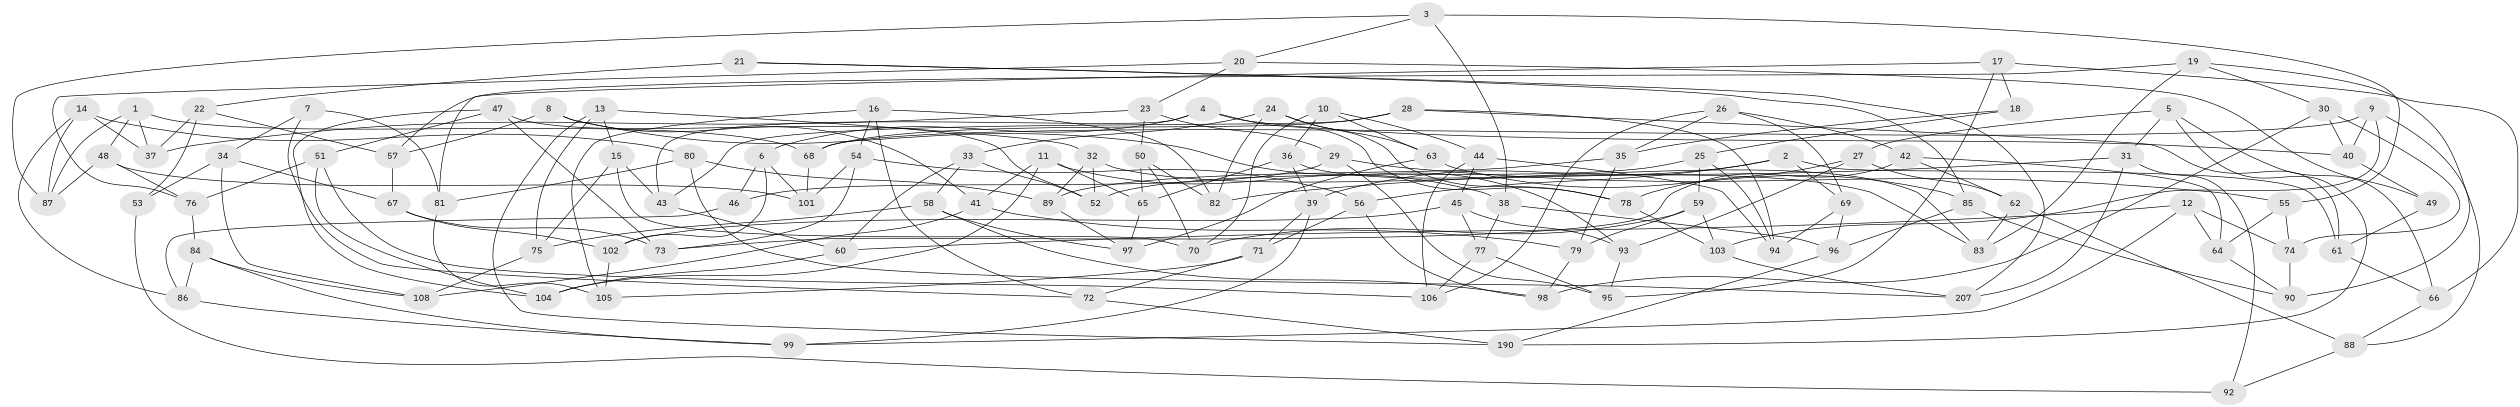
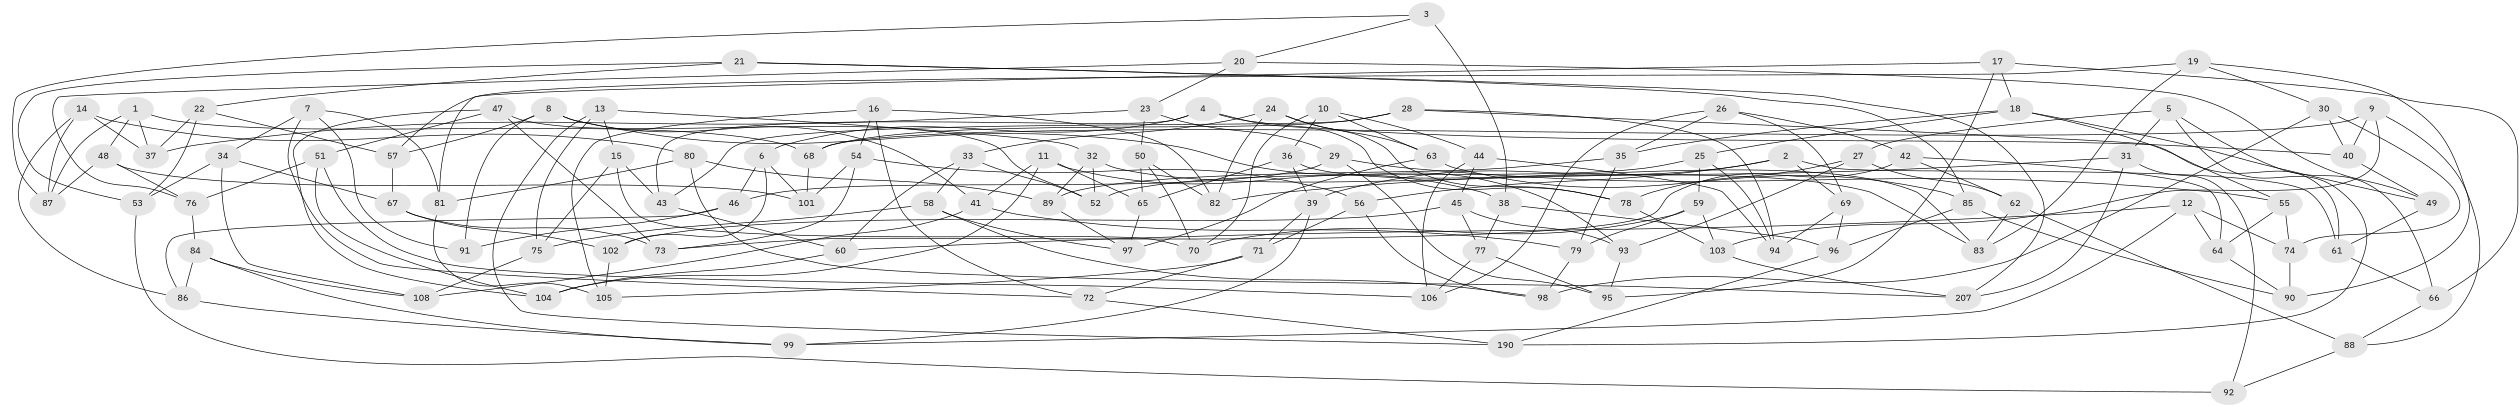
edge "3" -- "55": now "18" -- "55"
edge "21" -- "53": added
edge "18" -- "49": added
node "91": added
